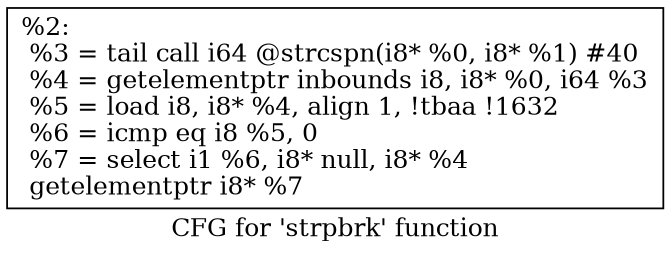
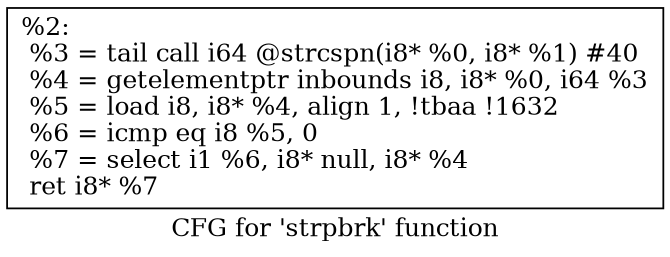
node "%2:": text "getelementptr i8* %7" -> "ret i8* %7"
